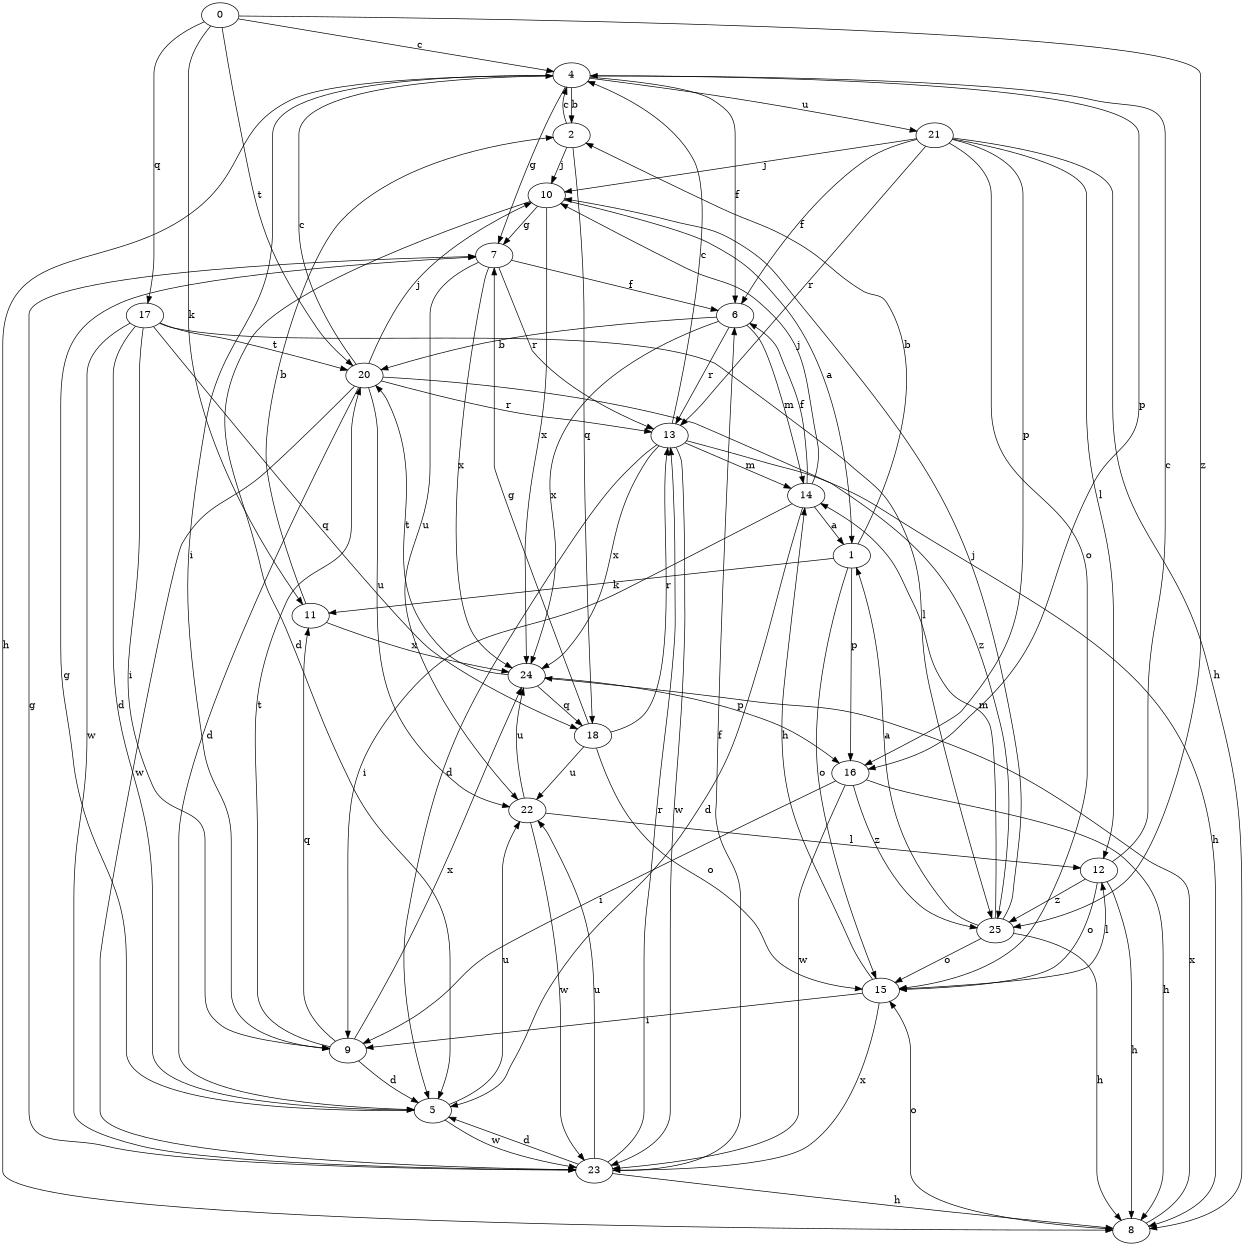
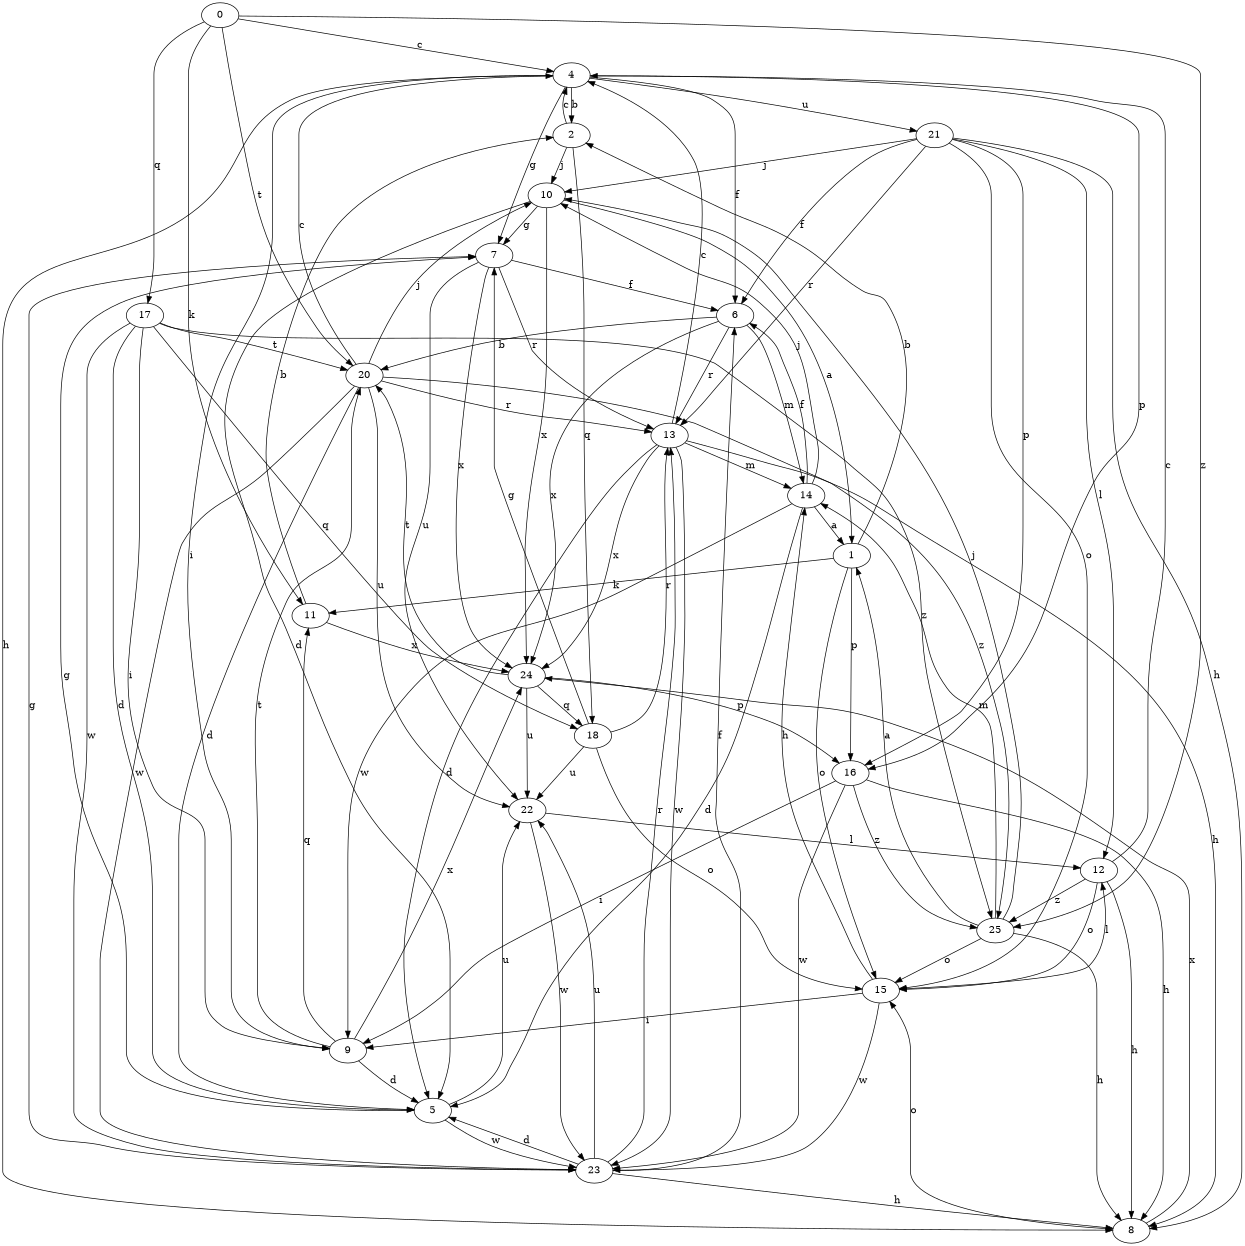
edge "17" -> "25": label "l" -> "z"
edge "22" -> "24": reversed
edge "14" -> "9": label "i" -> "w"
edge "15" -> "23": label "x" -> "w"
